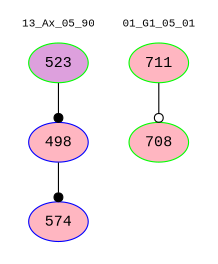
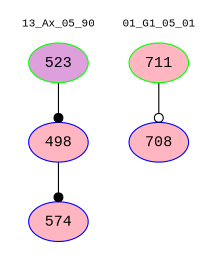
node "708": color green -> blue
